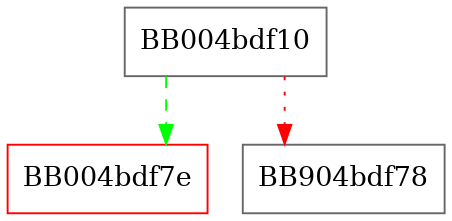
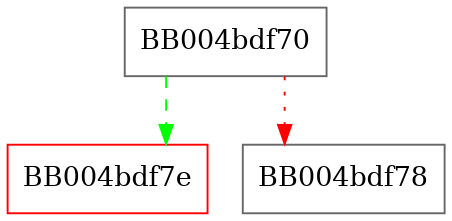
node "BB004bdf10": label "BB004bdf10" -> "BB004bdf70"
node "BB904bdf78": label "BB904bdf78" -> "BB004bdf78"
